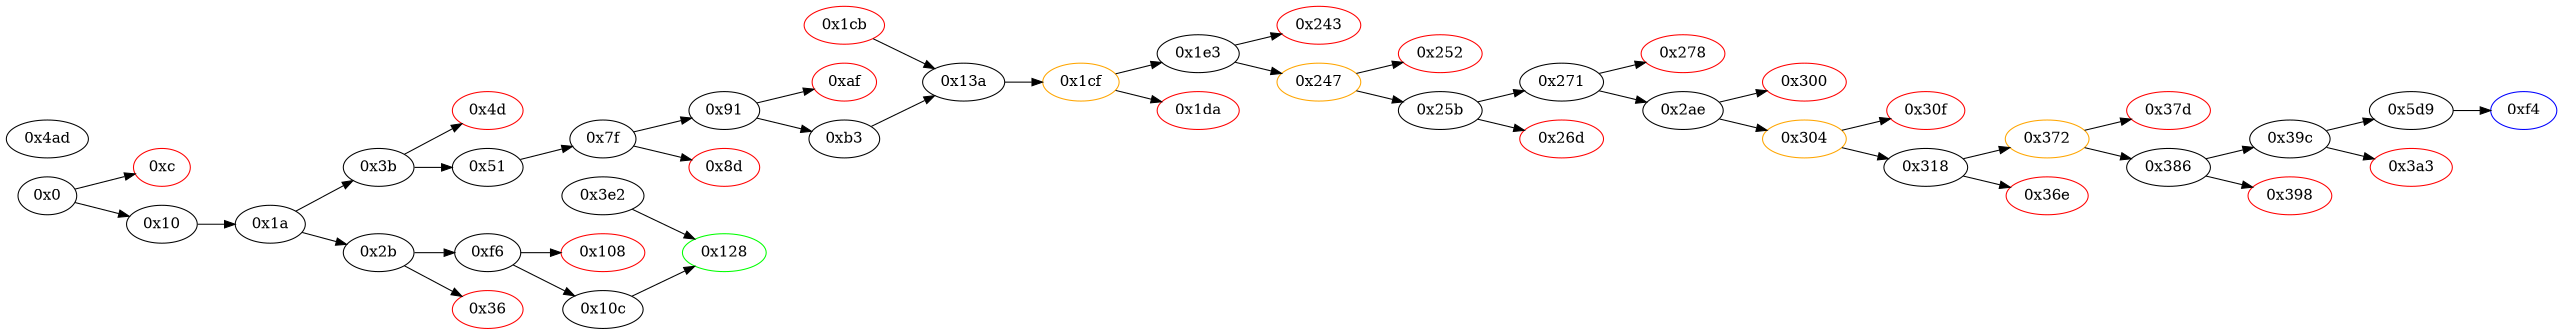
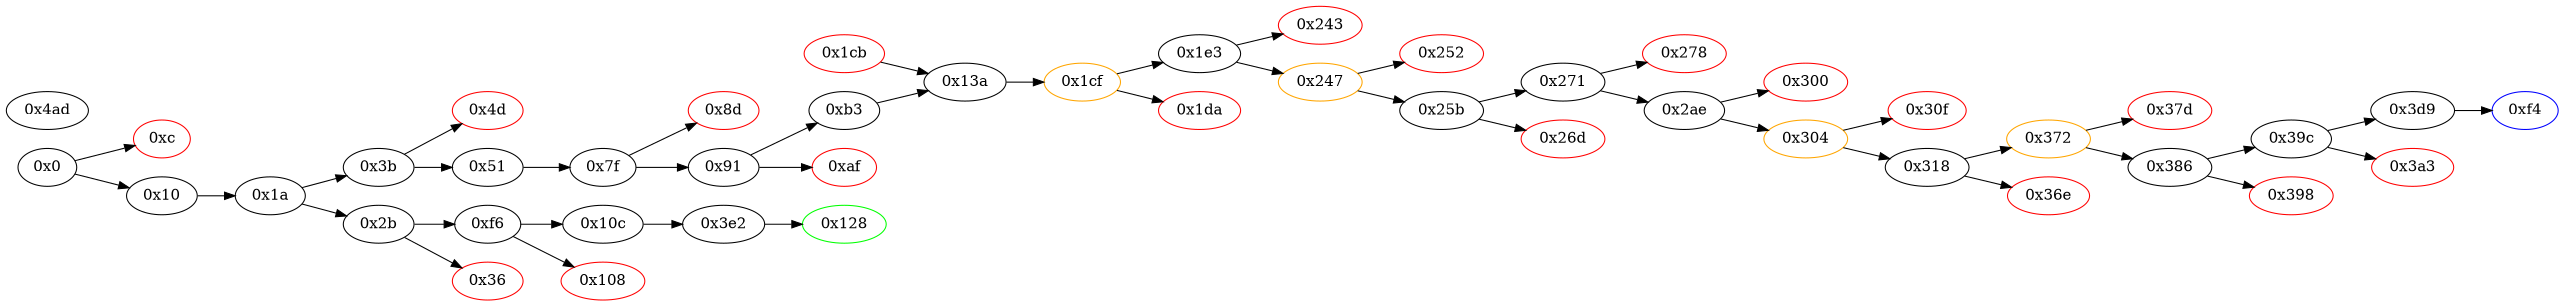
node "0x5d9": label "0x5d9" -> "0x3d9"
edge "0x10c" -> "0x128": now "0x10c" -> "0x3e2"
